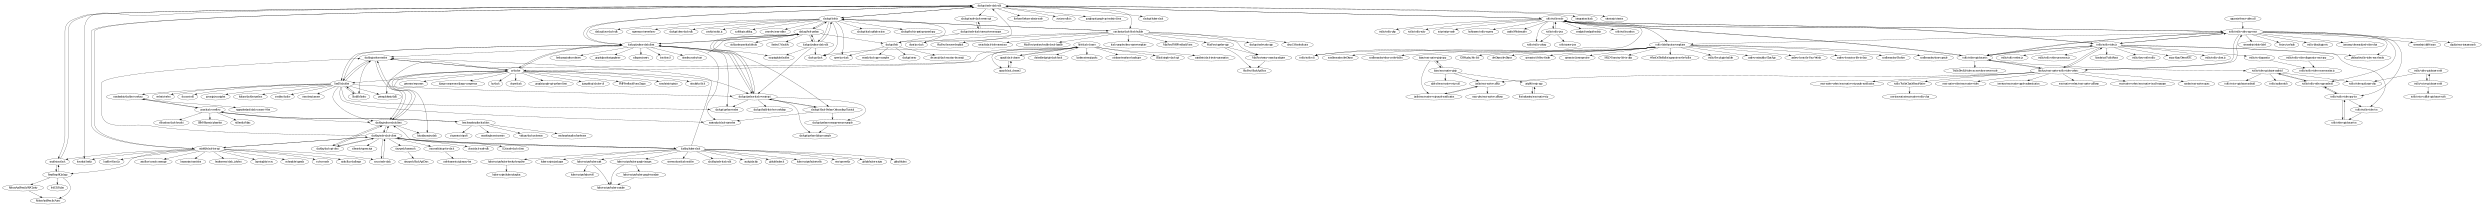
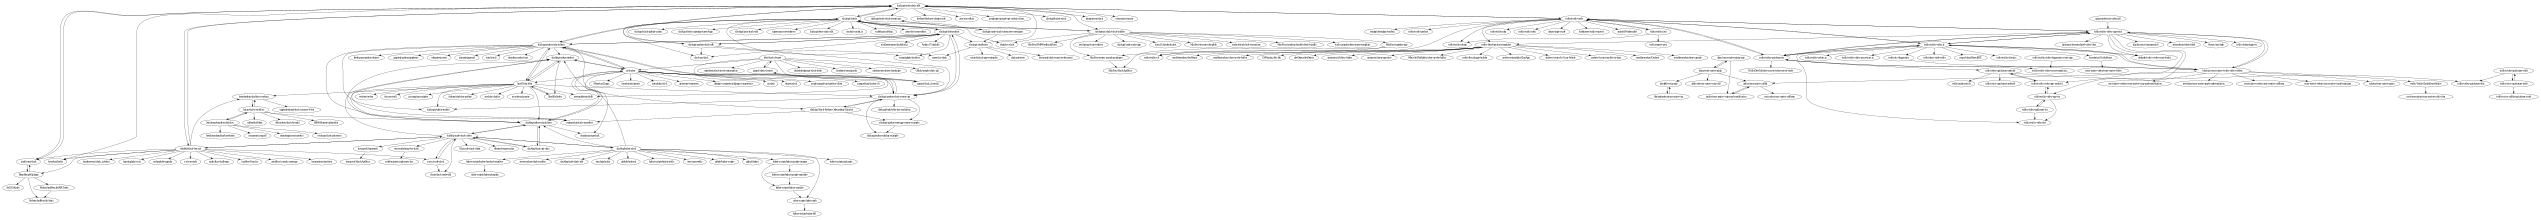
edge "yhatt/jsx-slack" -> "slackapi/bolt-js": reversed
node "slackapi/bolt": label "slackapi/bolt" -> "slackapi/smallwins"
node "raycharius/clean-redirect": added
node "stemmlerjs/ddd-forum": removed
edge "kfei/slack-cleaner" -> "slack-go/slack": now "slackapi/bolt-python" -> "slack-go/slack"
node "burnash/gspread": added
node "MLD-Team/my-life-in-data": removed
node "WhosOnTheBallot/nguymin-on-the-ballot": label "WhosOnTheBallot/nguymin-on-the-ballot" -> "WhosOnTheBallot/whos-on-the-ballot"
edge "blackuy/react-native-twilio-video-webrtc" -> "react-native-video/react-native-video": now "kimobrian/TwilioReact" -> "react-native-video/react-native-video"
node "FMPFeedbackForm/Zappa": label "FMPFeedbackForm/Zappa" -> "Miserlou/Zappa"
edge "mishk0/slack-bot-api" -> "brandonshin/slackbot-workout": added
edge "twilio/twilio-video-ios" -> "twilio/video-quickstart-ios": reversed
edge "xoxco/node-slack" -> "clonn/slack-node-sdk": added
edge "hubot-scripts/hubot-auth" -> "hubot-scripts/hubot-youtube": reversed
